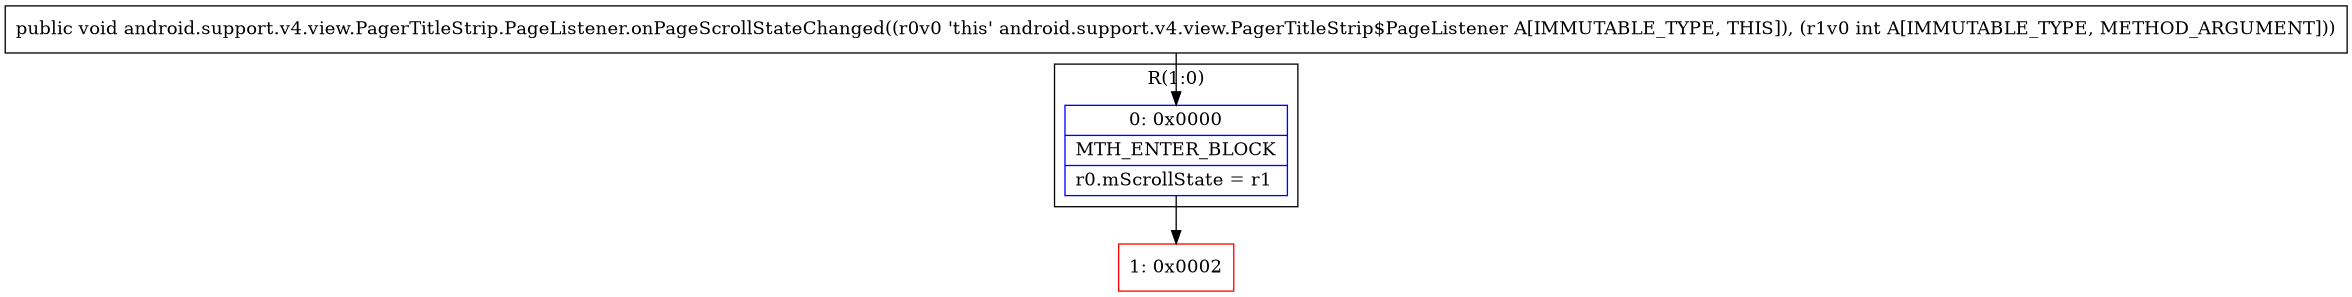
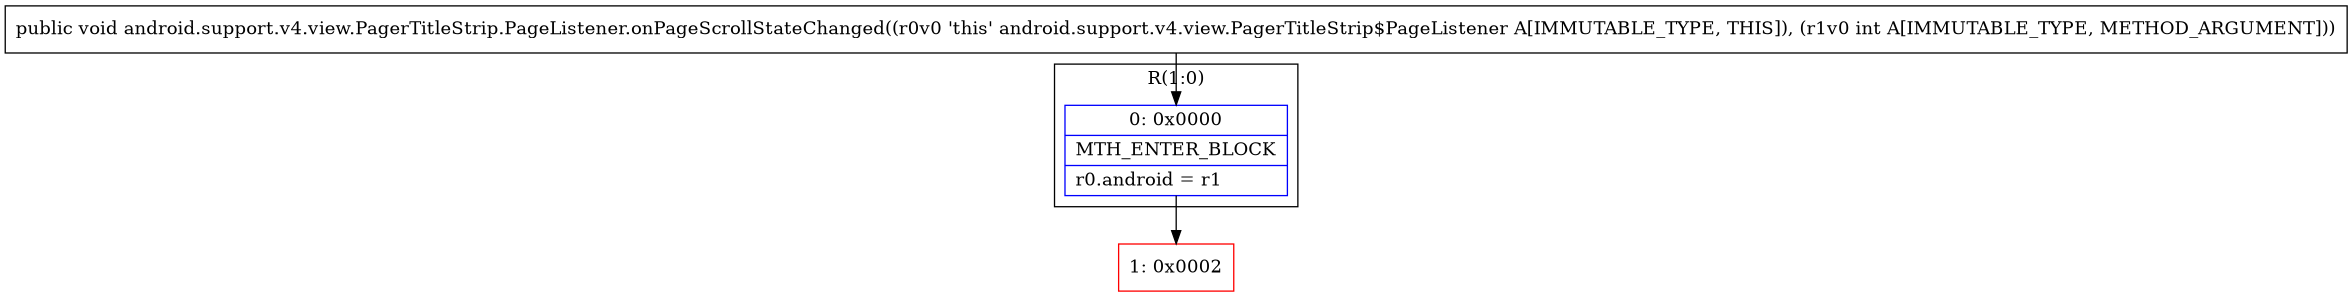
node "0: 0x0000": text "r0.mScrollState = r1" -> "r0.android = r1"
